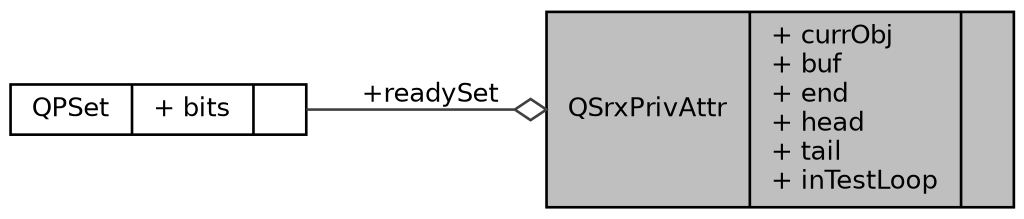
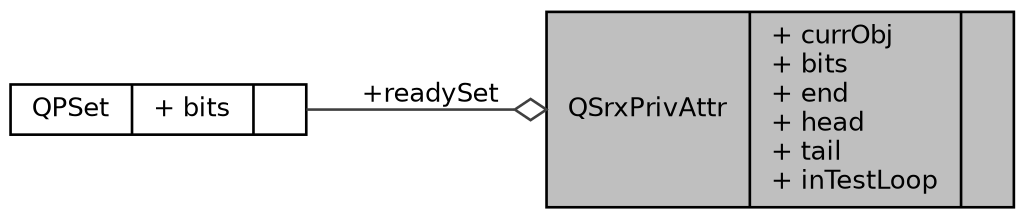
node "QSrxPrivAttr": text "+ buf" -> "+ bits"
